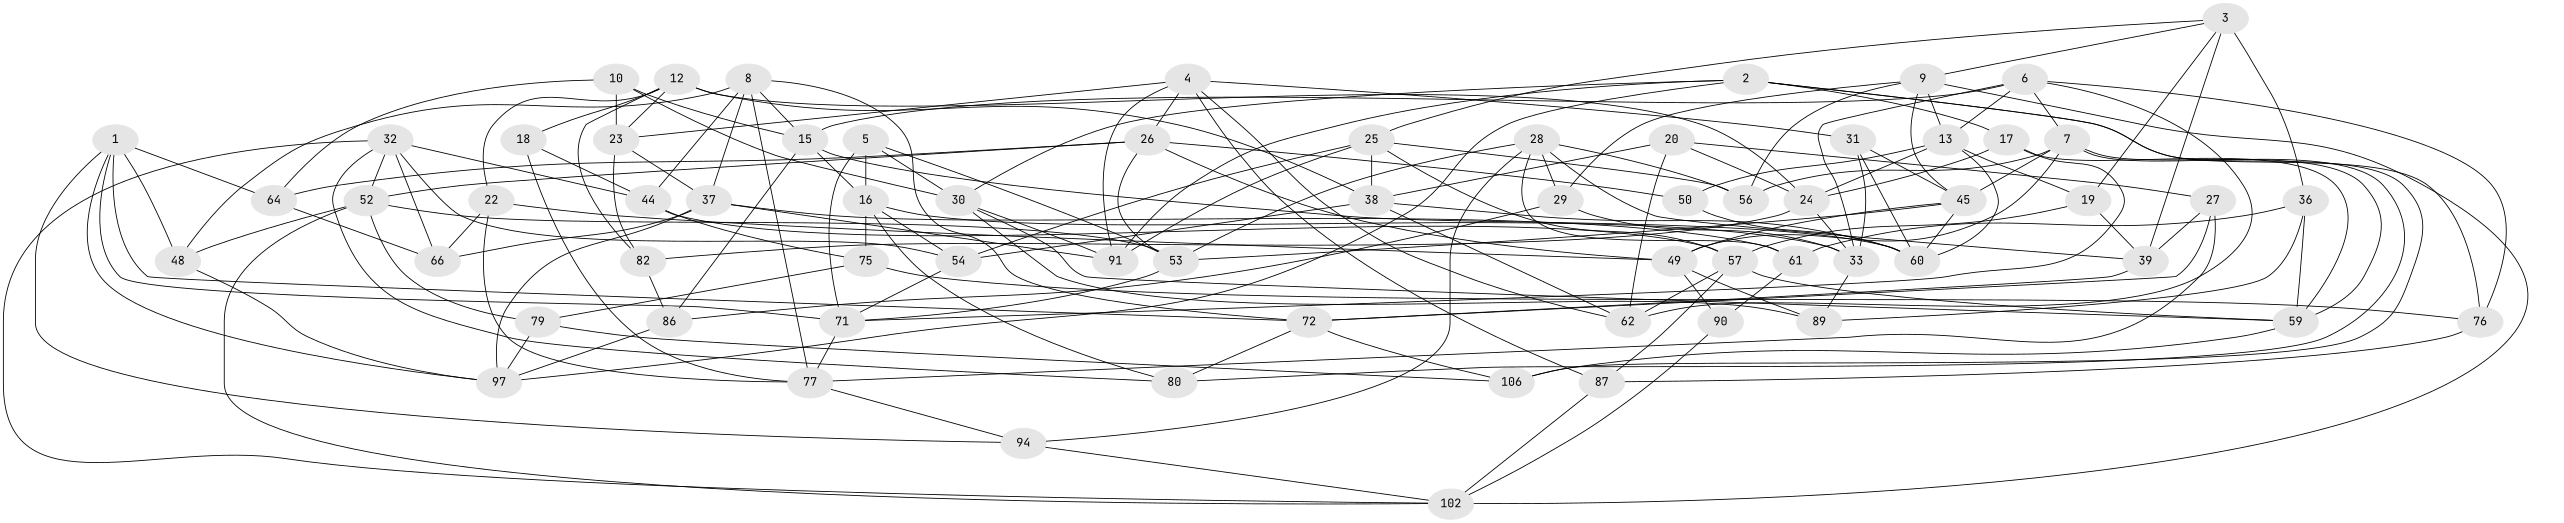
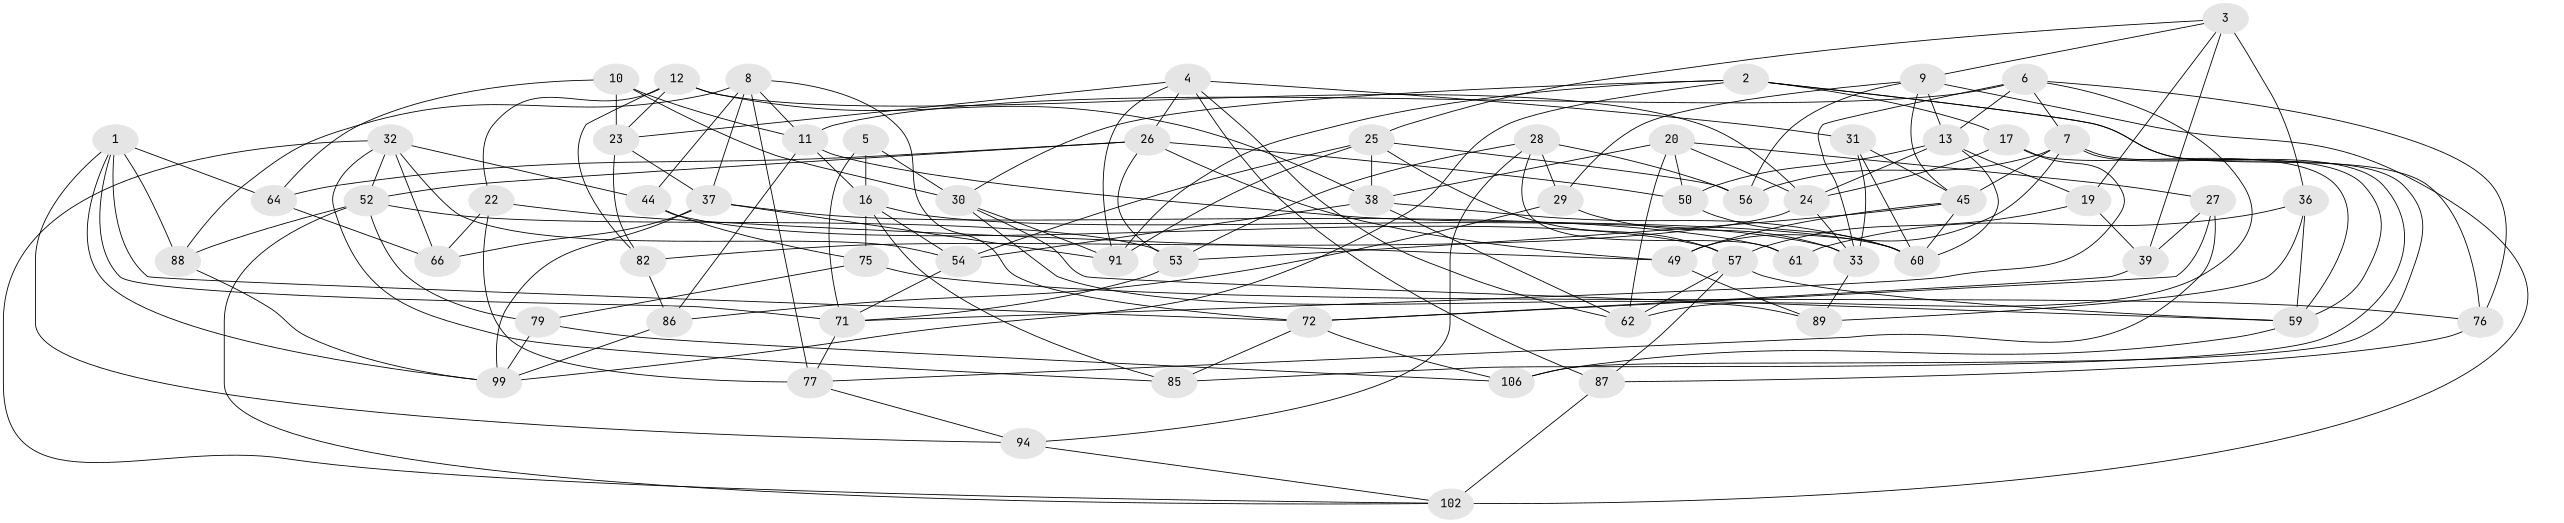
node "18": removed
node "15": label "15" -> "11"
edge "20" -- "50": added
edge "5" -- "53": removed
edge "28" -- "39": removed
node "48": label "48" -> "88"
node "90": removed
node "97": label "97" -> "99"
node "80": label "80" -> "85"
